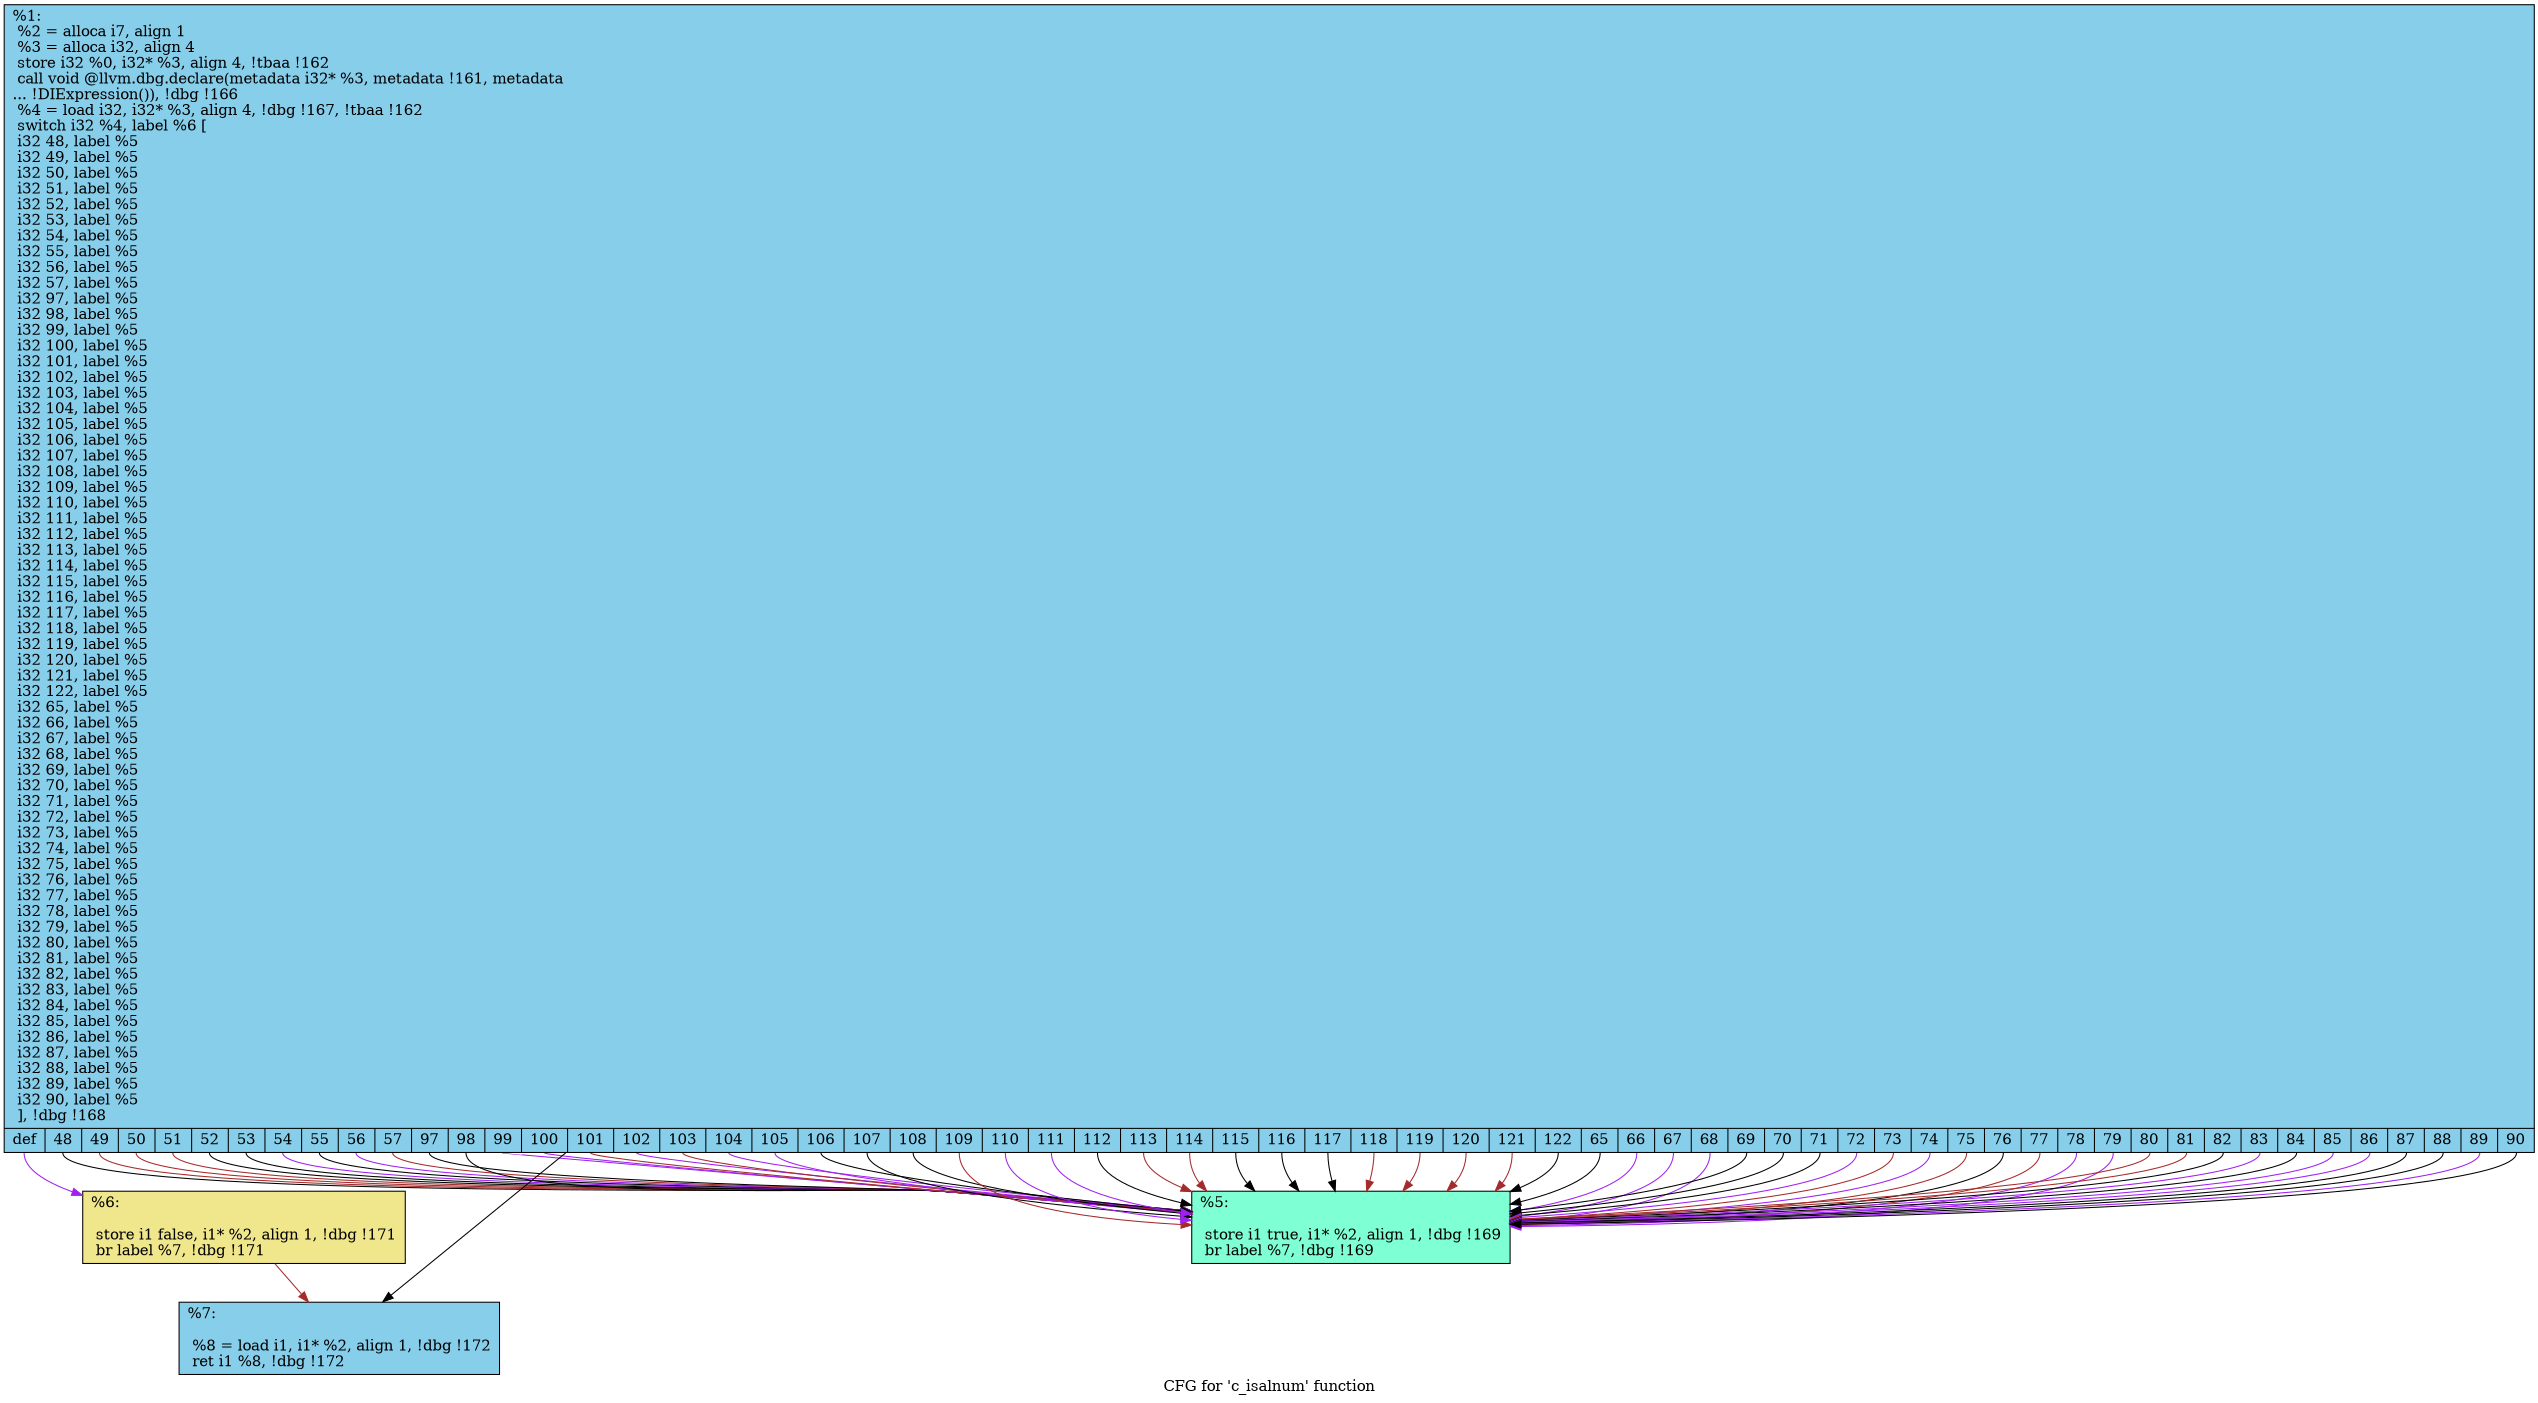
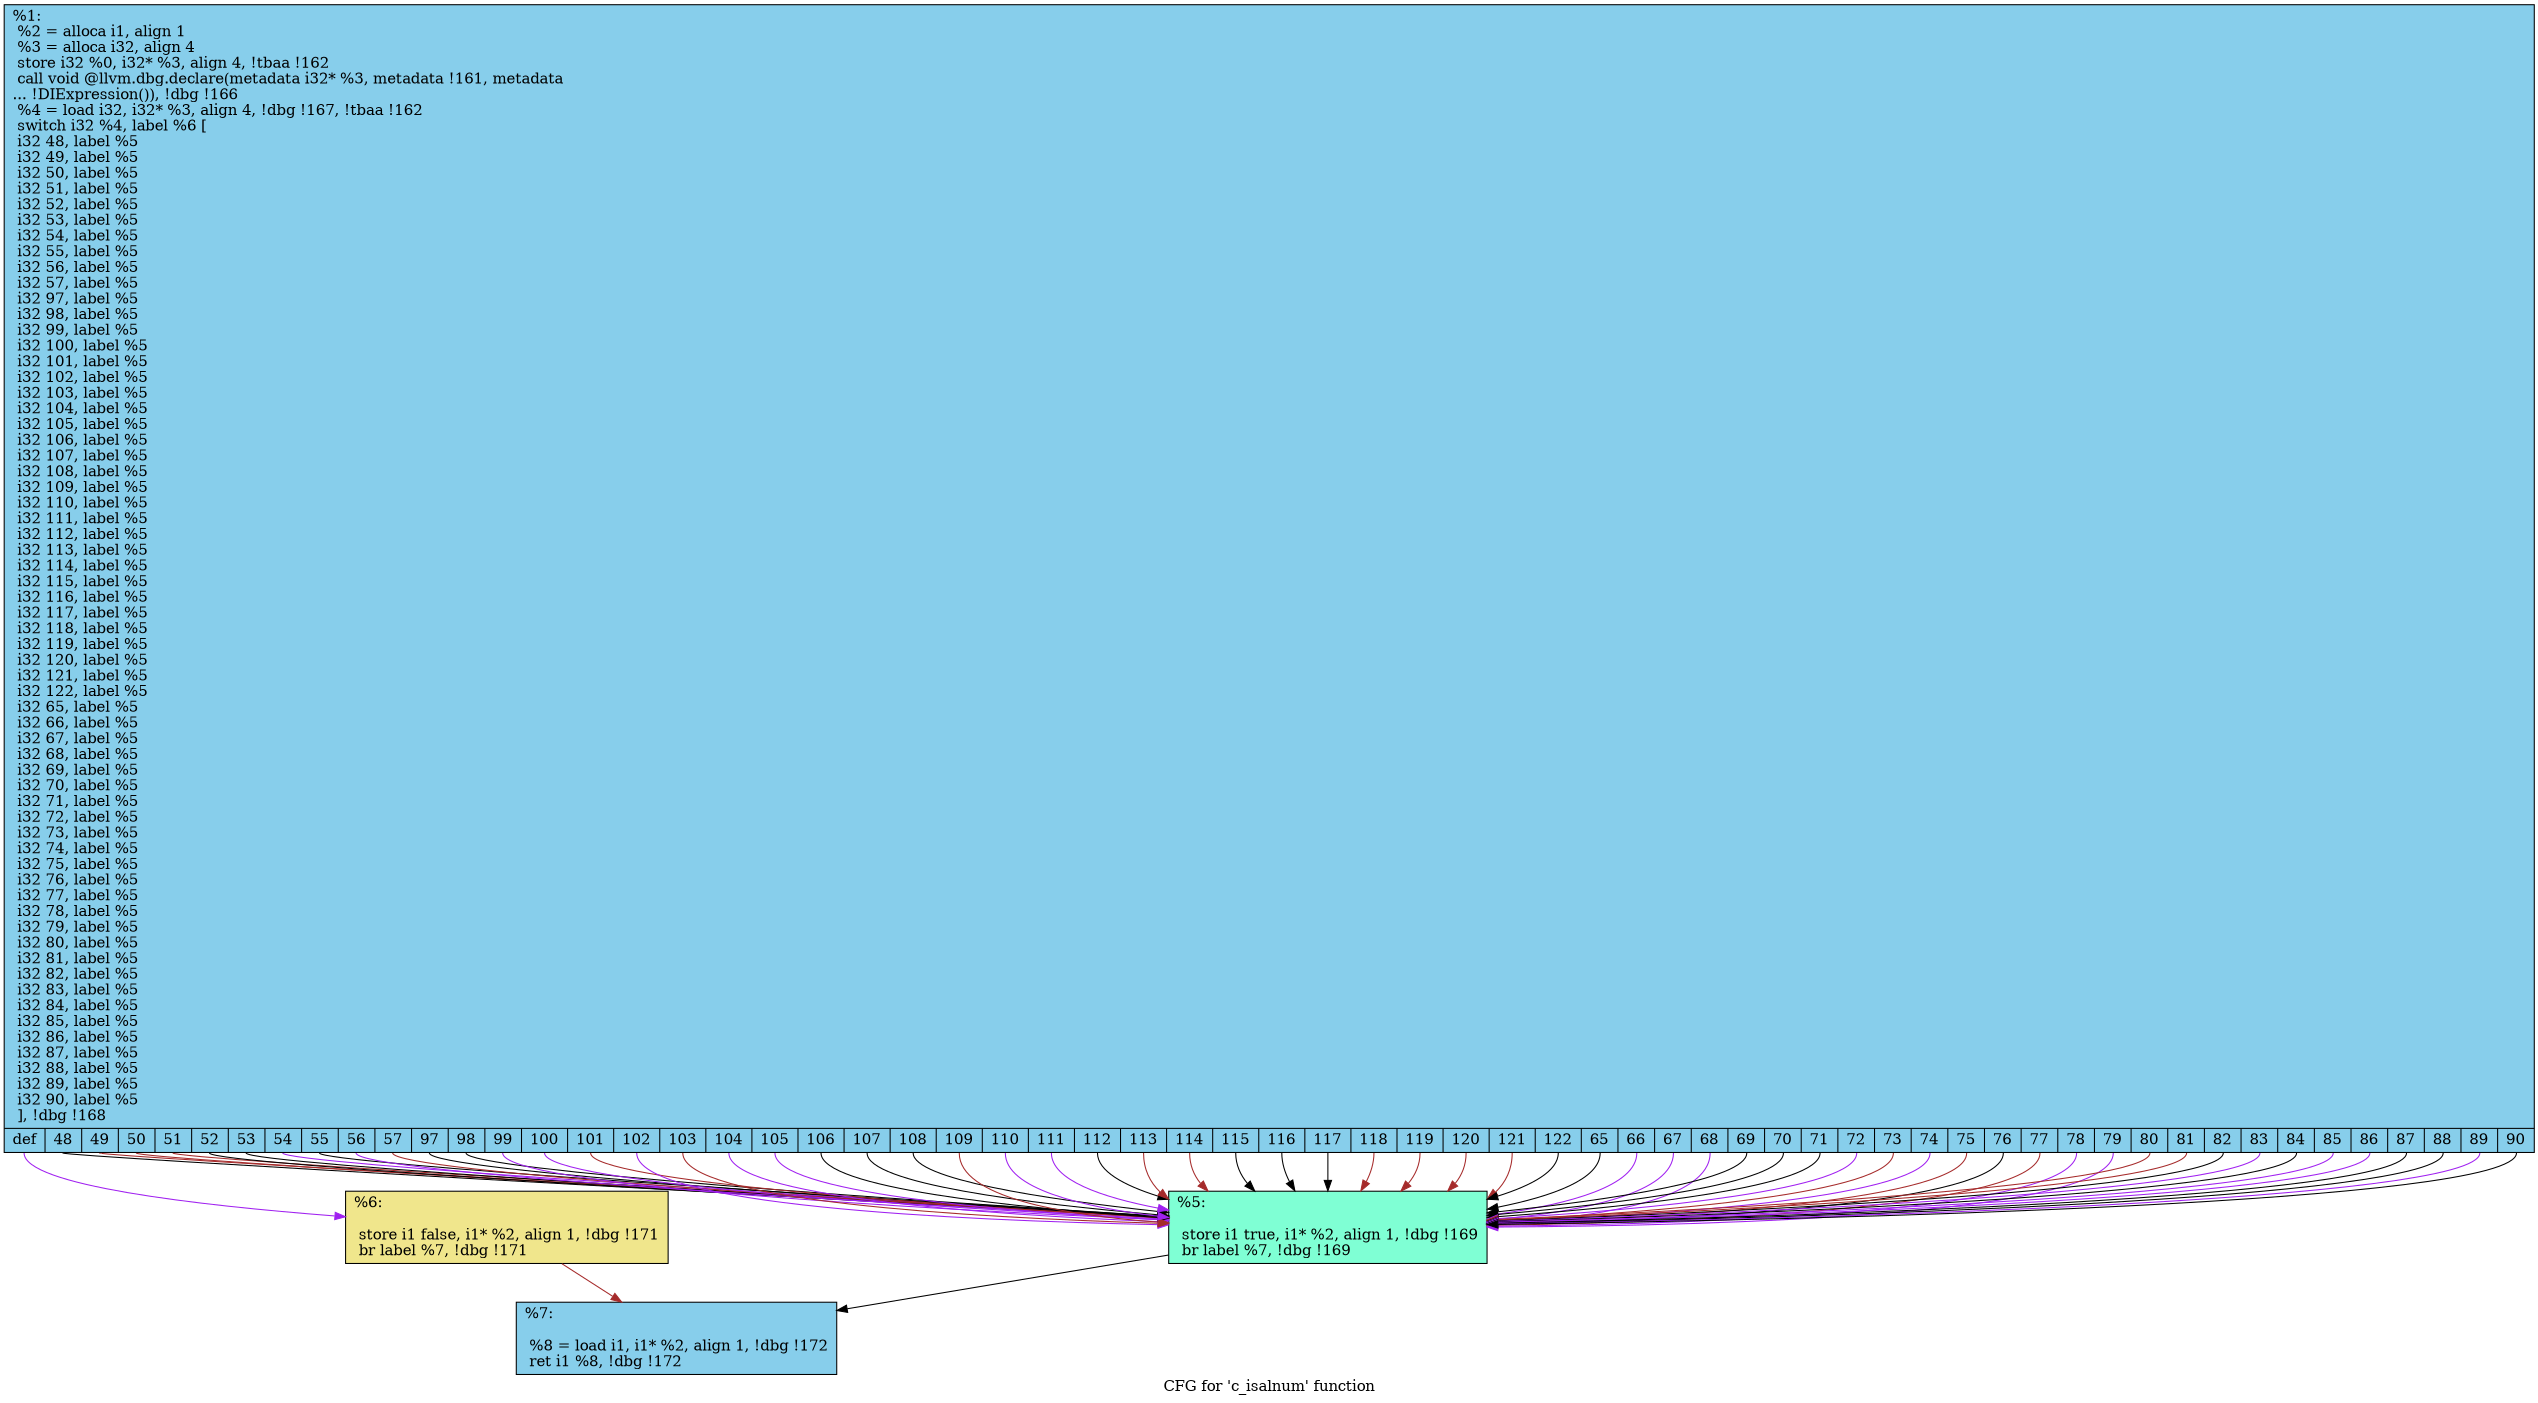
node "%1:": text "%2 = alloca i7, align 1" -> "%2 = alloca i1, align 1"
edge "%1:" -> "%7:": now "%5:" -> "%7:"
